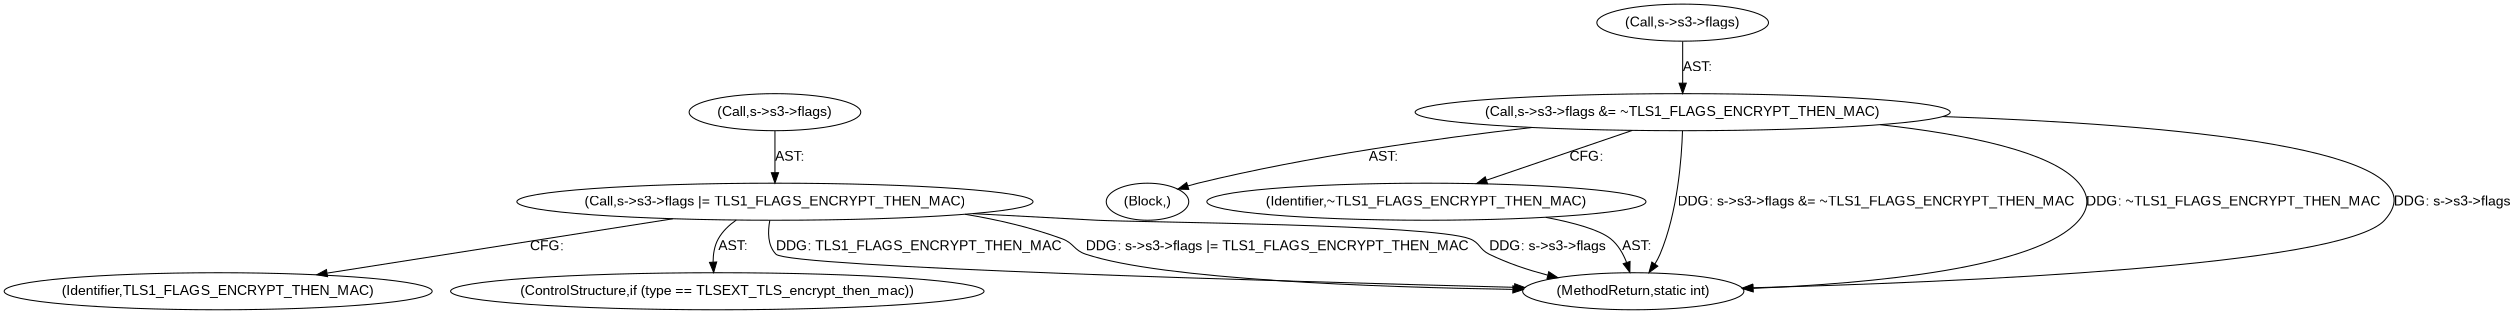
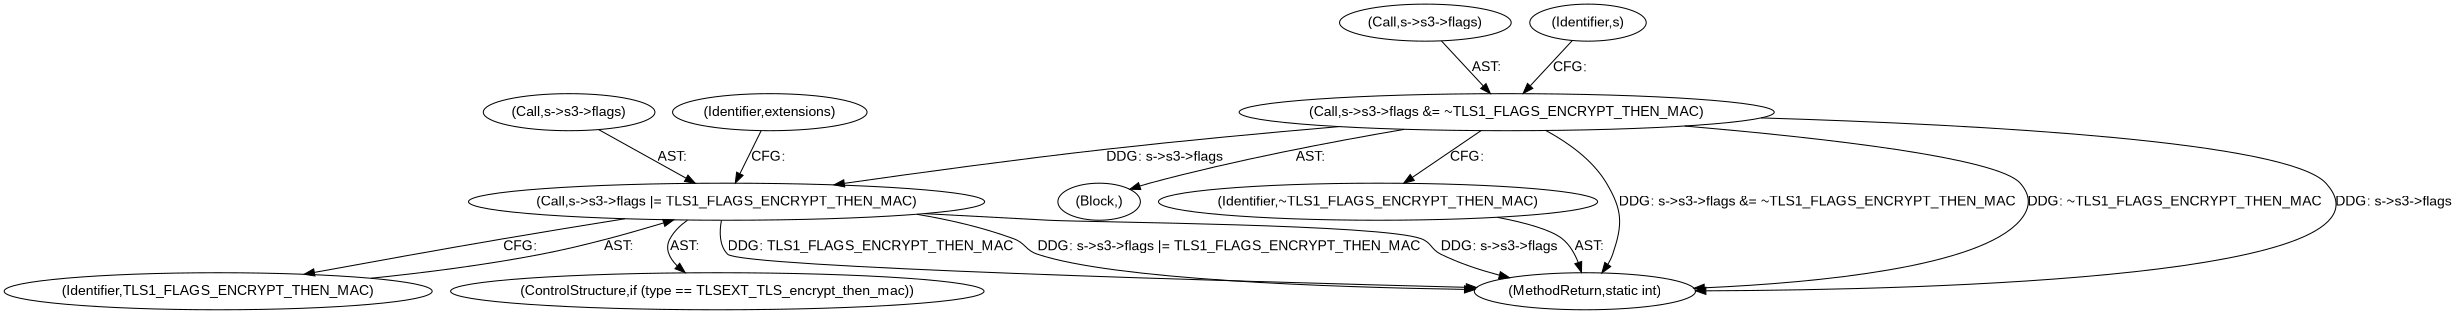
node "(Identifier,s)": added
node "(Identifier,extensions)": added
edge "(Call,s->s3->flags &= ~TLS1_FLAGS_ENCRYPT_THEN_MAC)" -> "(Call,s->s3->flags |= TLS1_FLAGS_ENCRYPT_THEN_MAC)": added, label "DDG: s->s3->flags"
edge "(Identifier,TLS1_FLAGS_ENCRYPT_THEN_MAC)" -> "(Call,s->s3->flags |= TLS1_FLAGS_ENCRYPT_THEN_MAC)": added, label "AST:"
